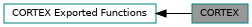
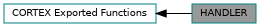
node "CORTEX": label "CORTEX" -> "HANDLER"
